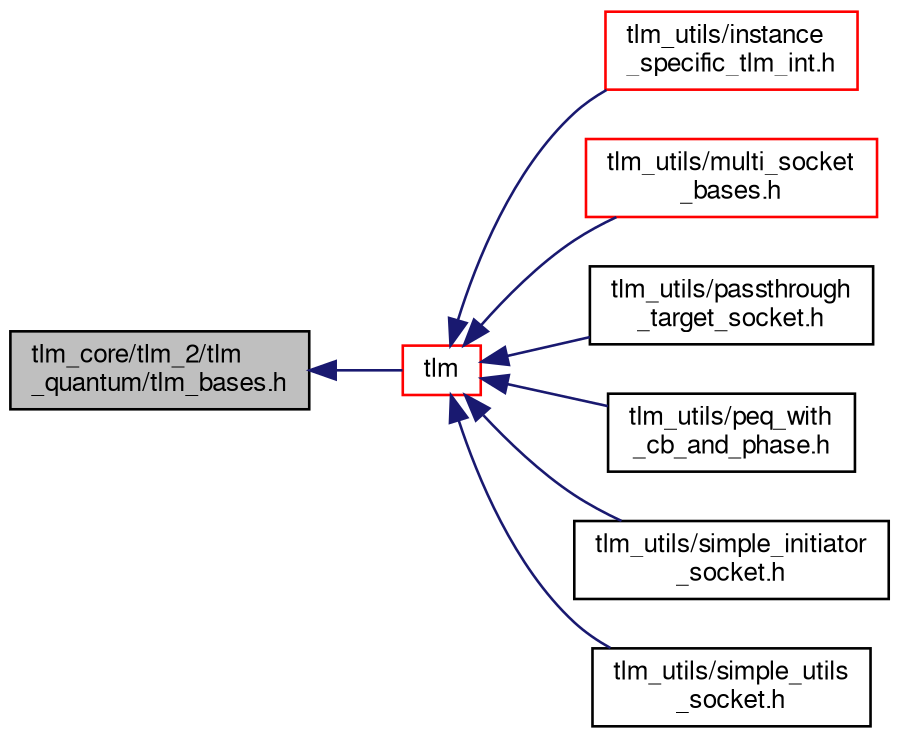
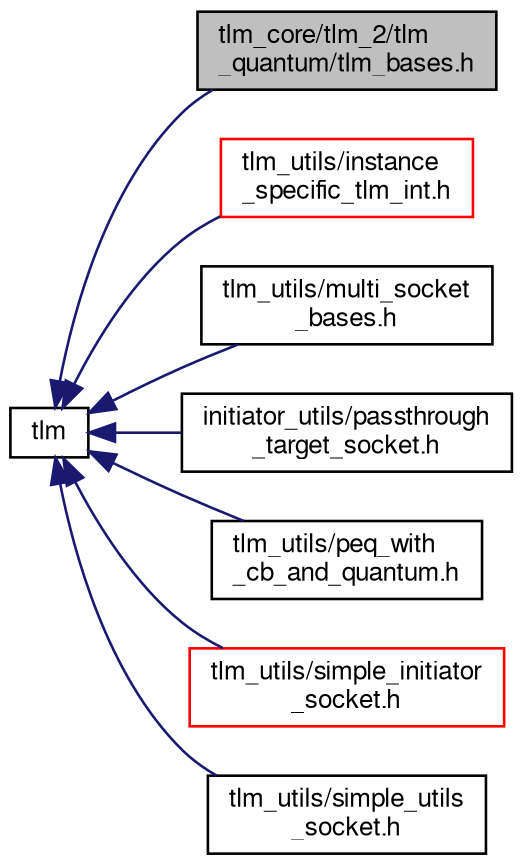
node "tlm_utils/multi_socket _bases.h": color red -> black
node "tlm_utils/passthrough _target_socket.h": label "tlm_utils/passthrough _target_socket.h" -> "initiator_utils/passthrough _target_socket.h"
edge "tlm" -> "tlm_core/tlm_2/tlm _quantum/tlm_bases.h": reversed
node "tlm": color red -> black
node "tlm_utils/peq_with _cb_and_phase.h": label "tlm_utils/peq_with _cb_and_phase.h" -> "tlm_utils/peq_with _cb_and_quantum.h"
node "tlm_utils/simple_initiator _socket.h": color black -> red
